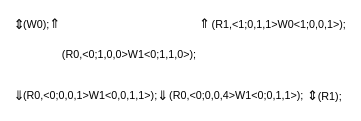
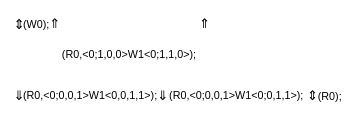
node "(R1,<1;0,1,1>W0<1;0,0,1>);": removed
node "(R0,<0;0,0,4>W1<0;0,1,1>);": label "(R0,<0;0,0,4>W1<0;0,1,1>);" -> "(R0,<0;0,0,1>W1<0;0,1,1>);"
node "(R1);": label "(R1);" -> "(R0);"
